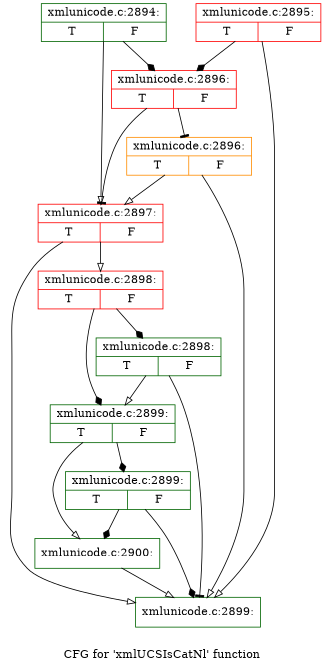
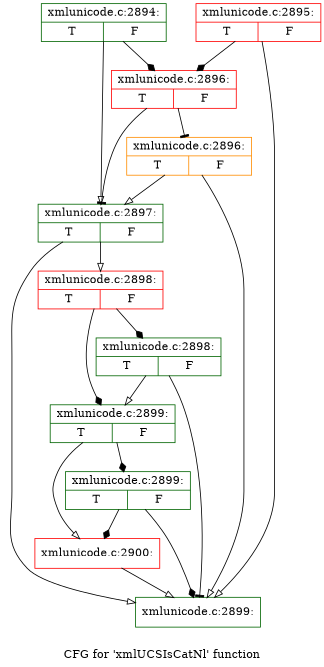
node "xmlunicode.c:2897:": color red -> darkgreen
node "xmlunicode.c:2900:": color darkgreen -> red
